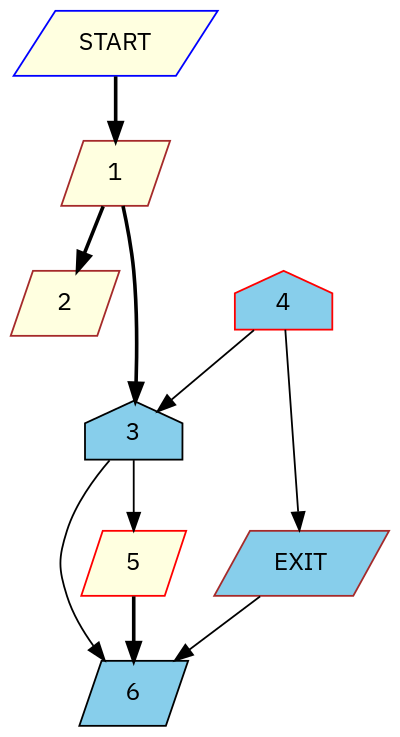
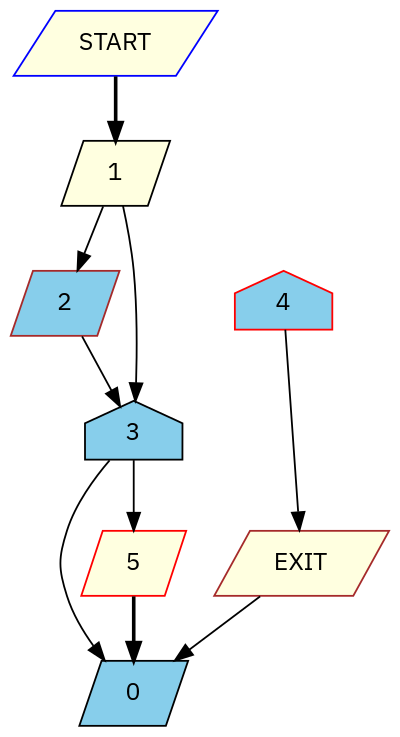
node "1": color brown -> black
edge "1" -> "2": style bold -> solid
edge "1" -> "3": style bold -> solid
node "2": fillcolor lightyellow -> skyblue
edge "4" -> "3": now "2" -> "3"
node "EXIT": fillcolor skyblue -> lightyellow
node "6": label "6" -> "0"
